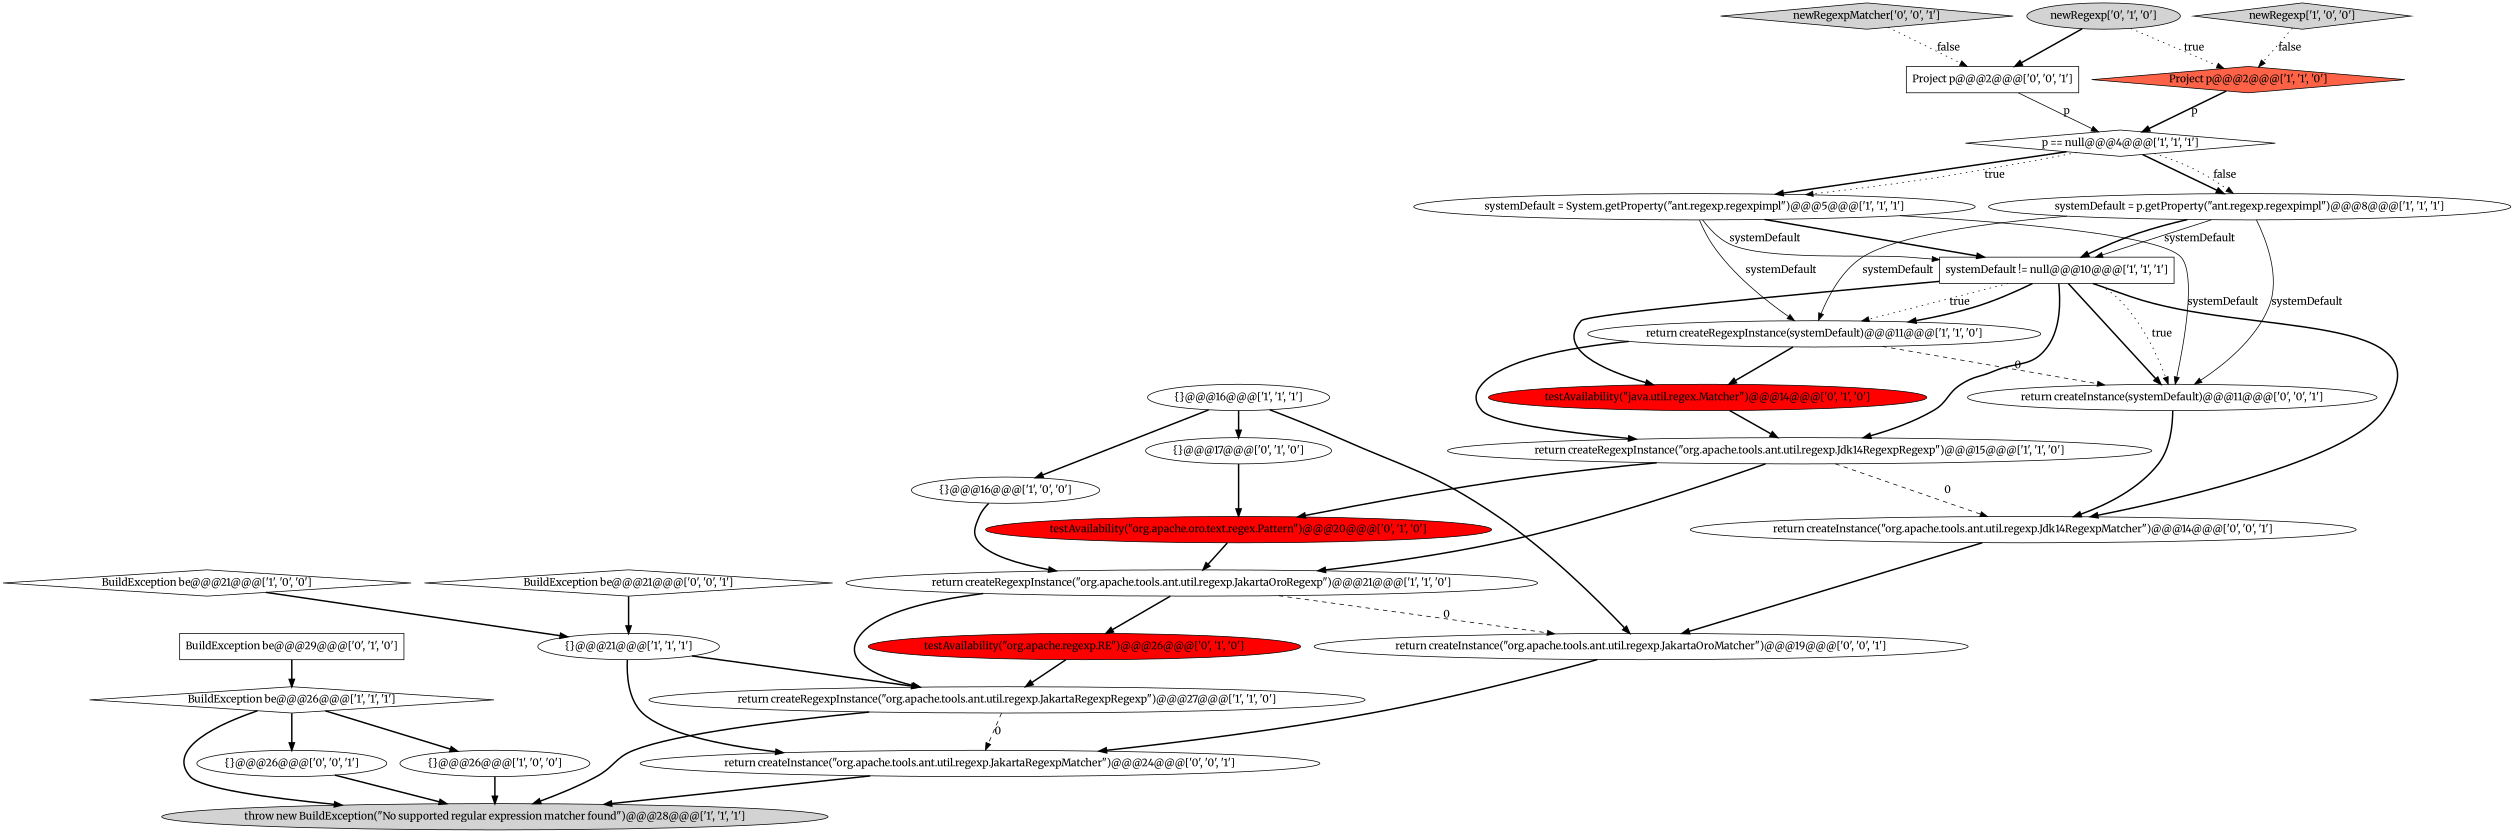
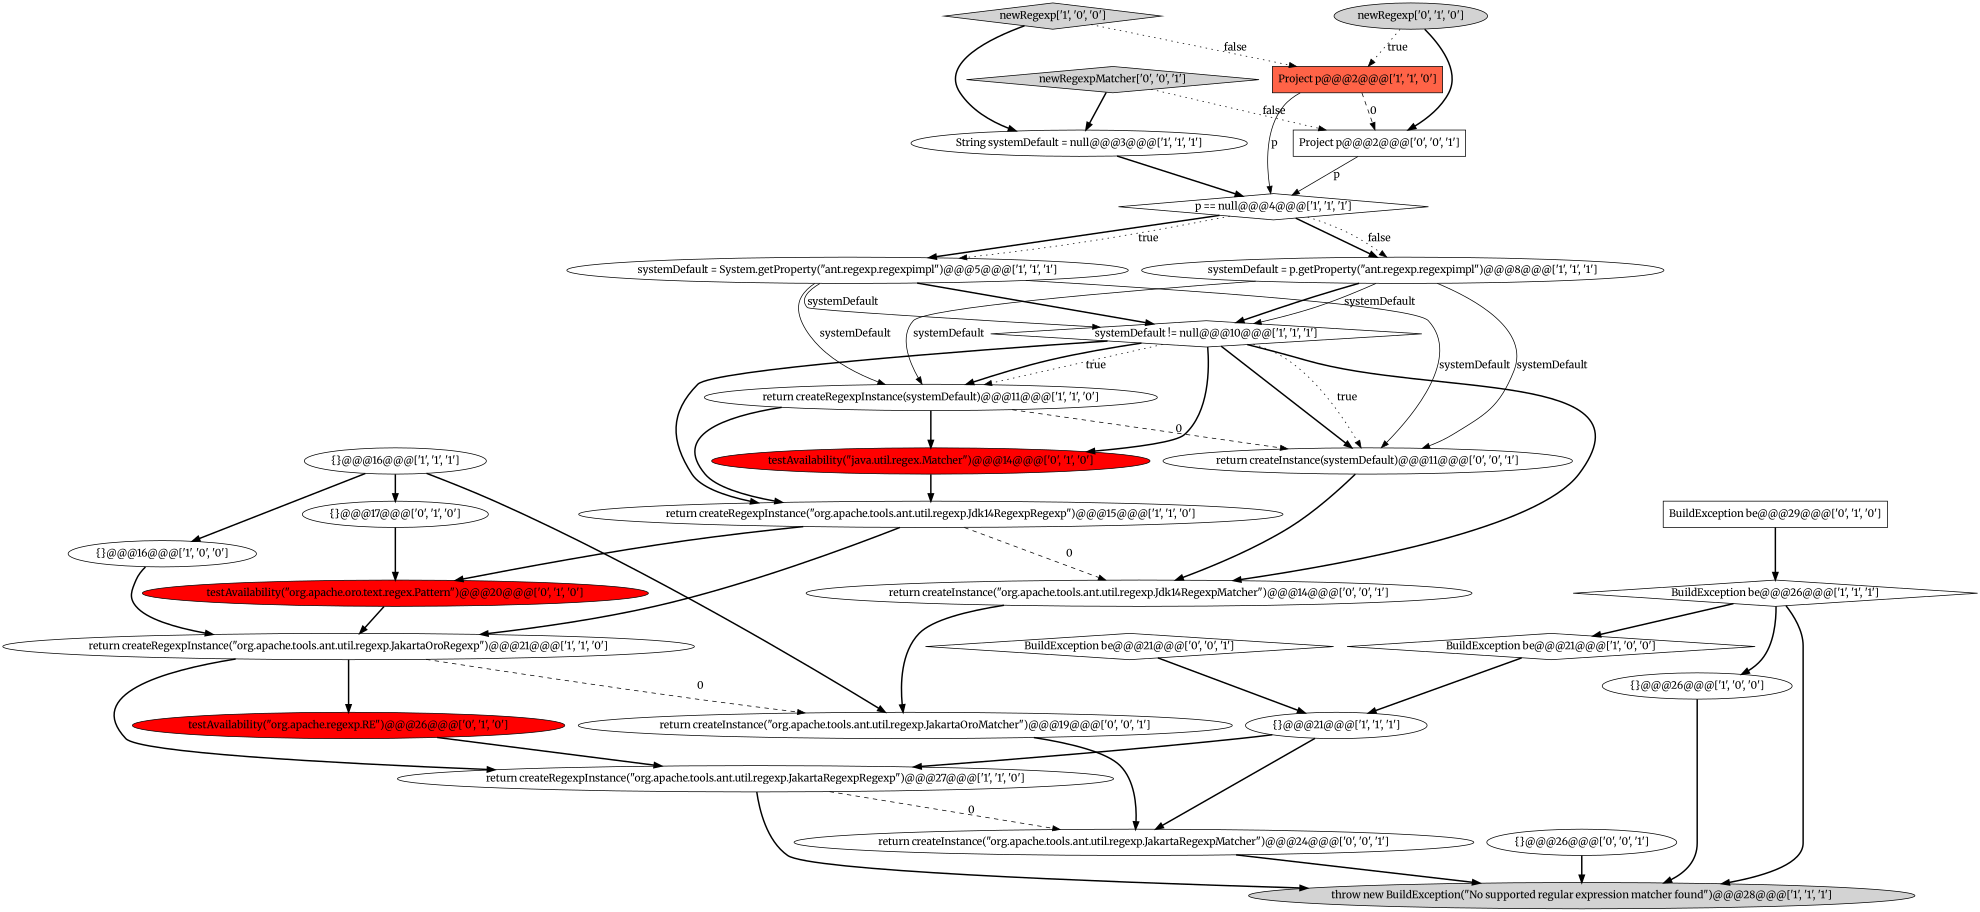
node "Project p@@@2@@@['1', '1', '0']": shape diamond -> box
edge "Project p@@@2@@@['1', '1', '0']" -> "Project p@@@2@@@['0', '0', '1']": added, label "0"
edge "Project p@@@2@@@['1', '1', '0']" -> "p == null@@@4@@@['1', '1', '1']": style bold -> solid
node "String systemDefault = null@@@3@@@['1', '1', '1']": added
node "systemDefault != null@@@10@@@['1', '1', '1']": shape box -> diamond
edge "BuildException be@@@26@@@['1', '1', '1']" -> "{}@@@26@@@['0', '0', '1']": now "BuildException be@@@26@@@['1', '1', '1']" -> "BuildException be@@@21@@@['1', '0', '0']"
